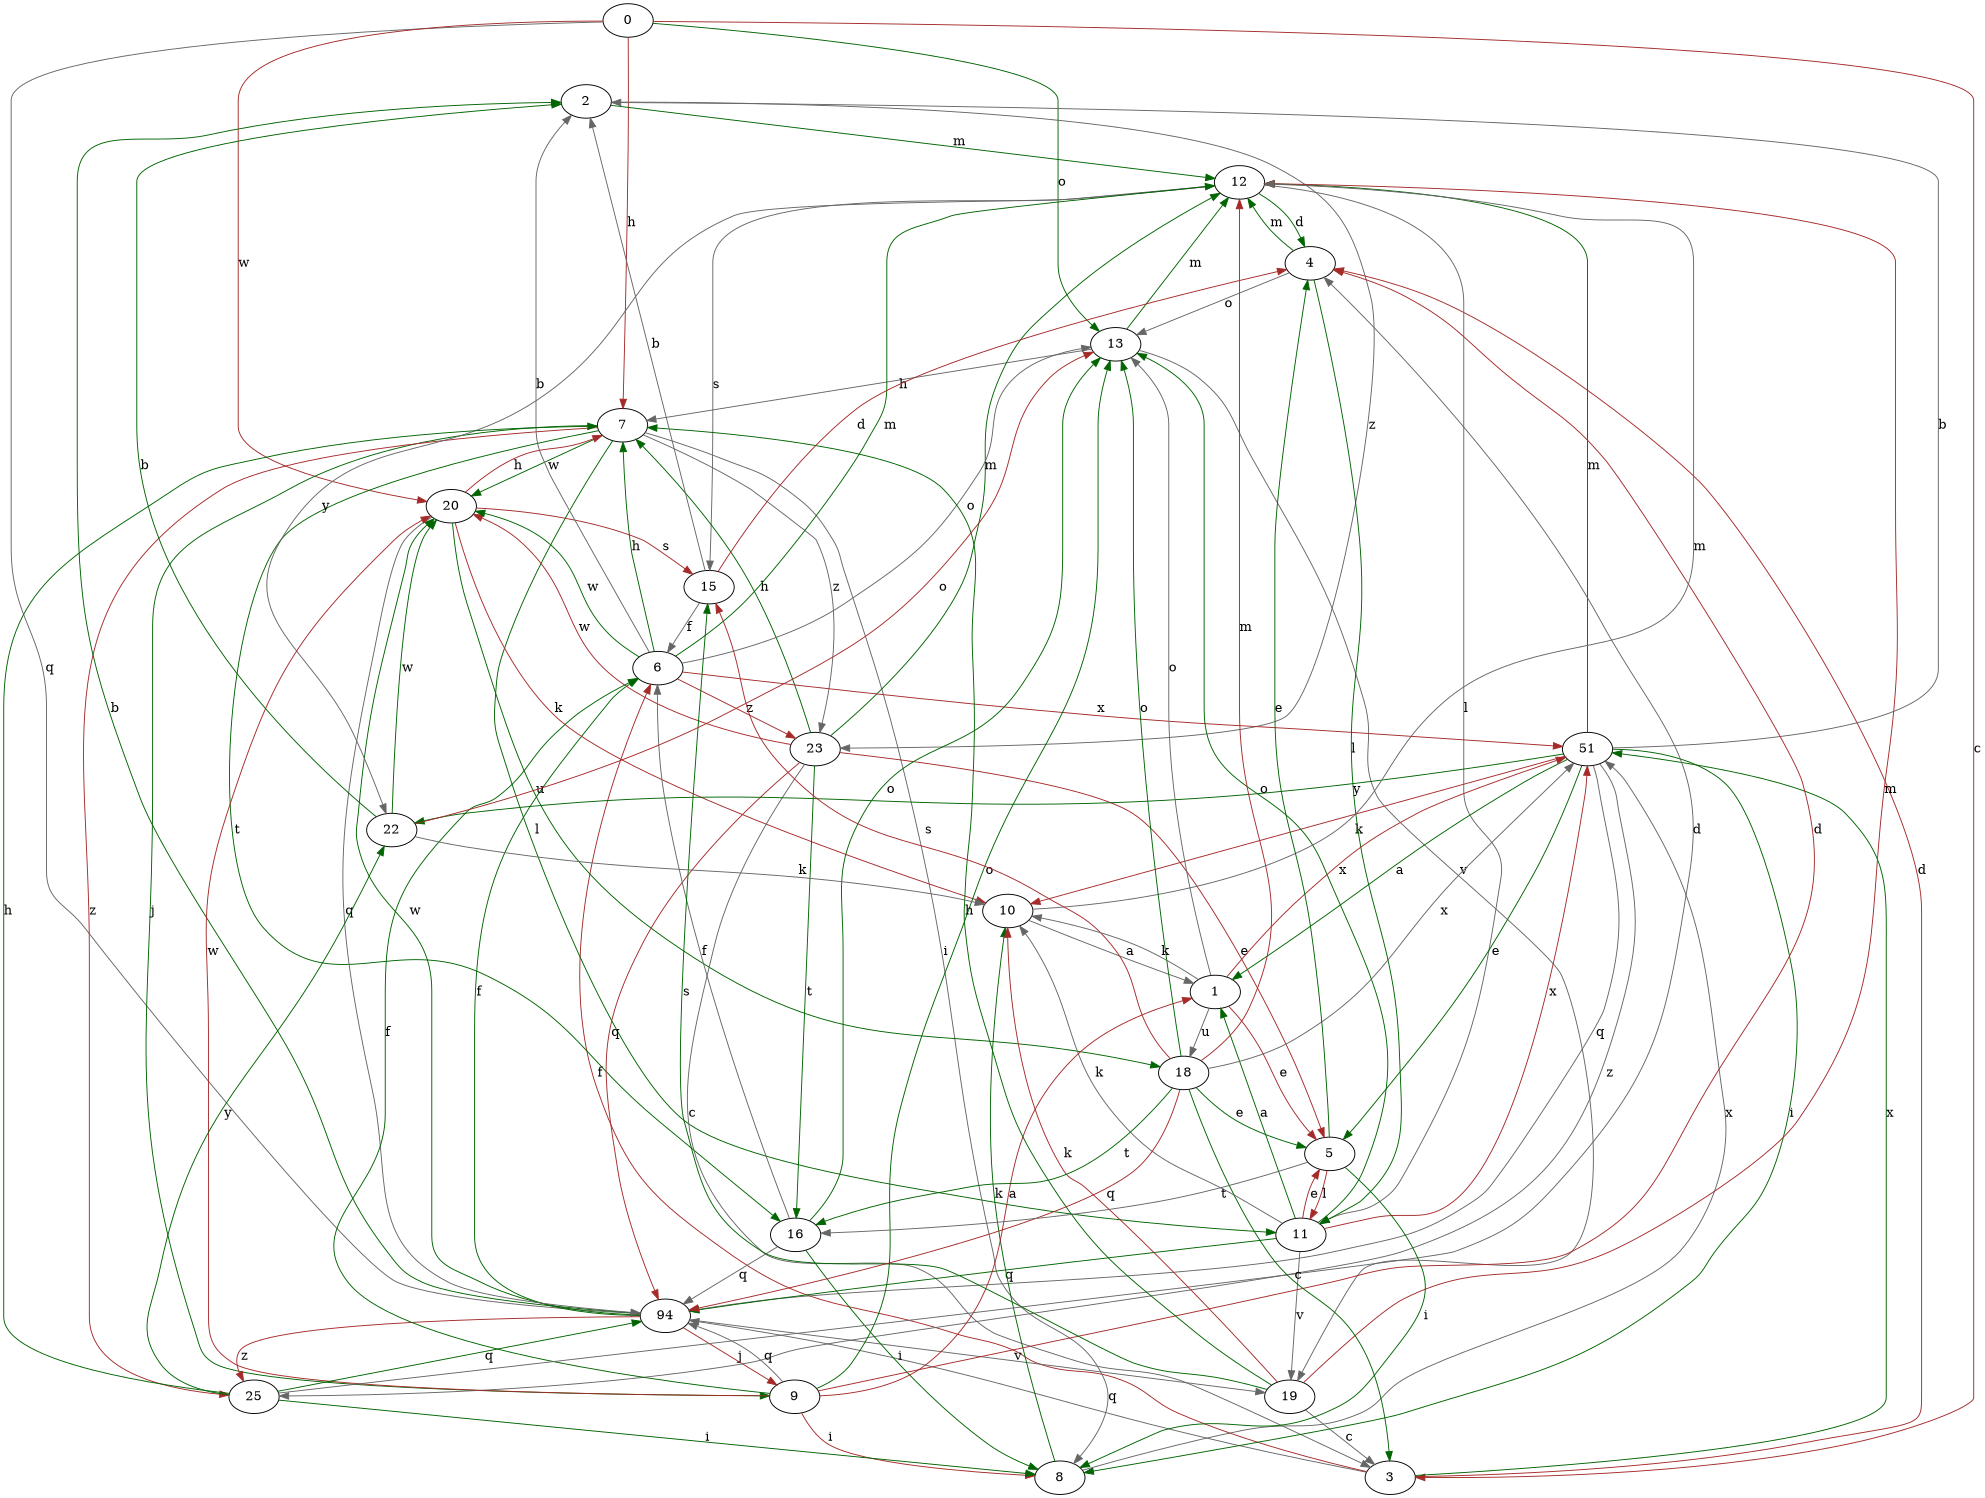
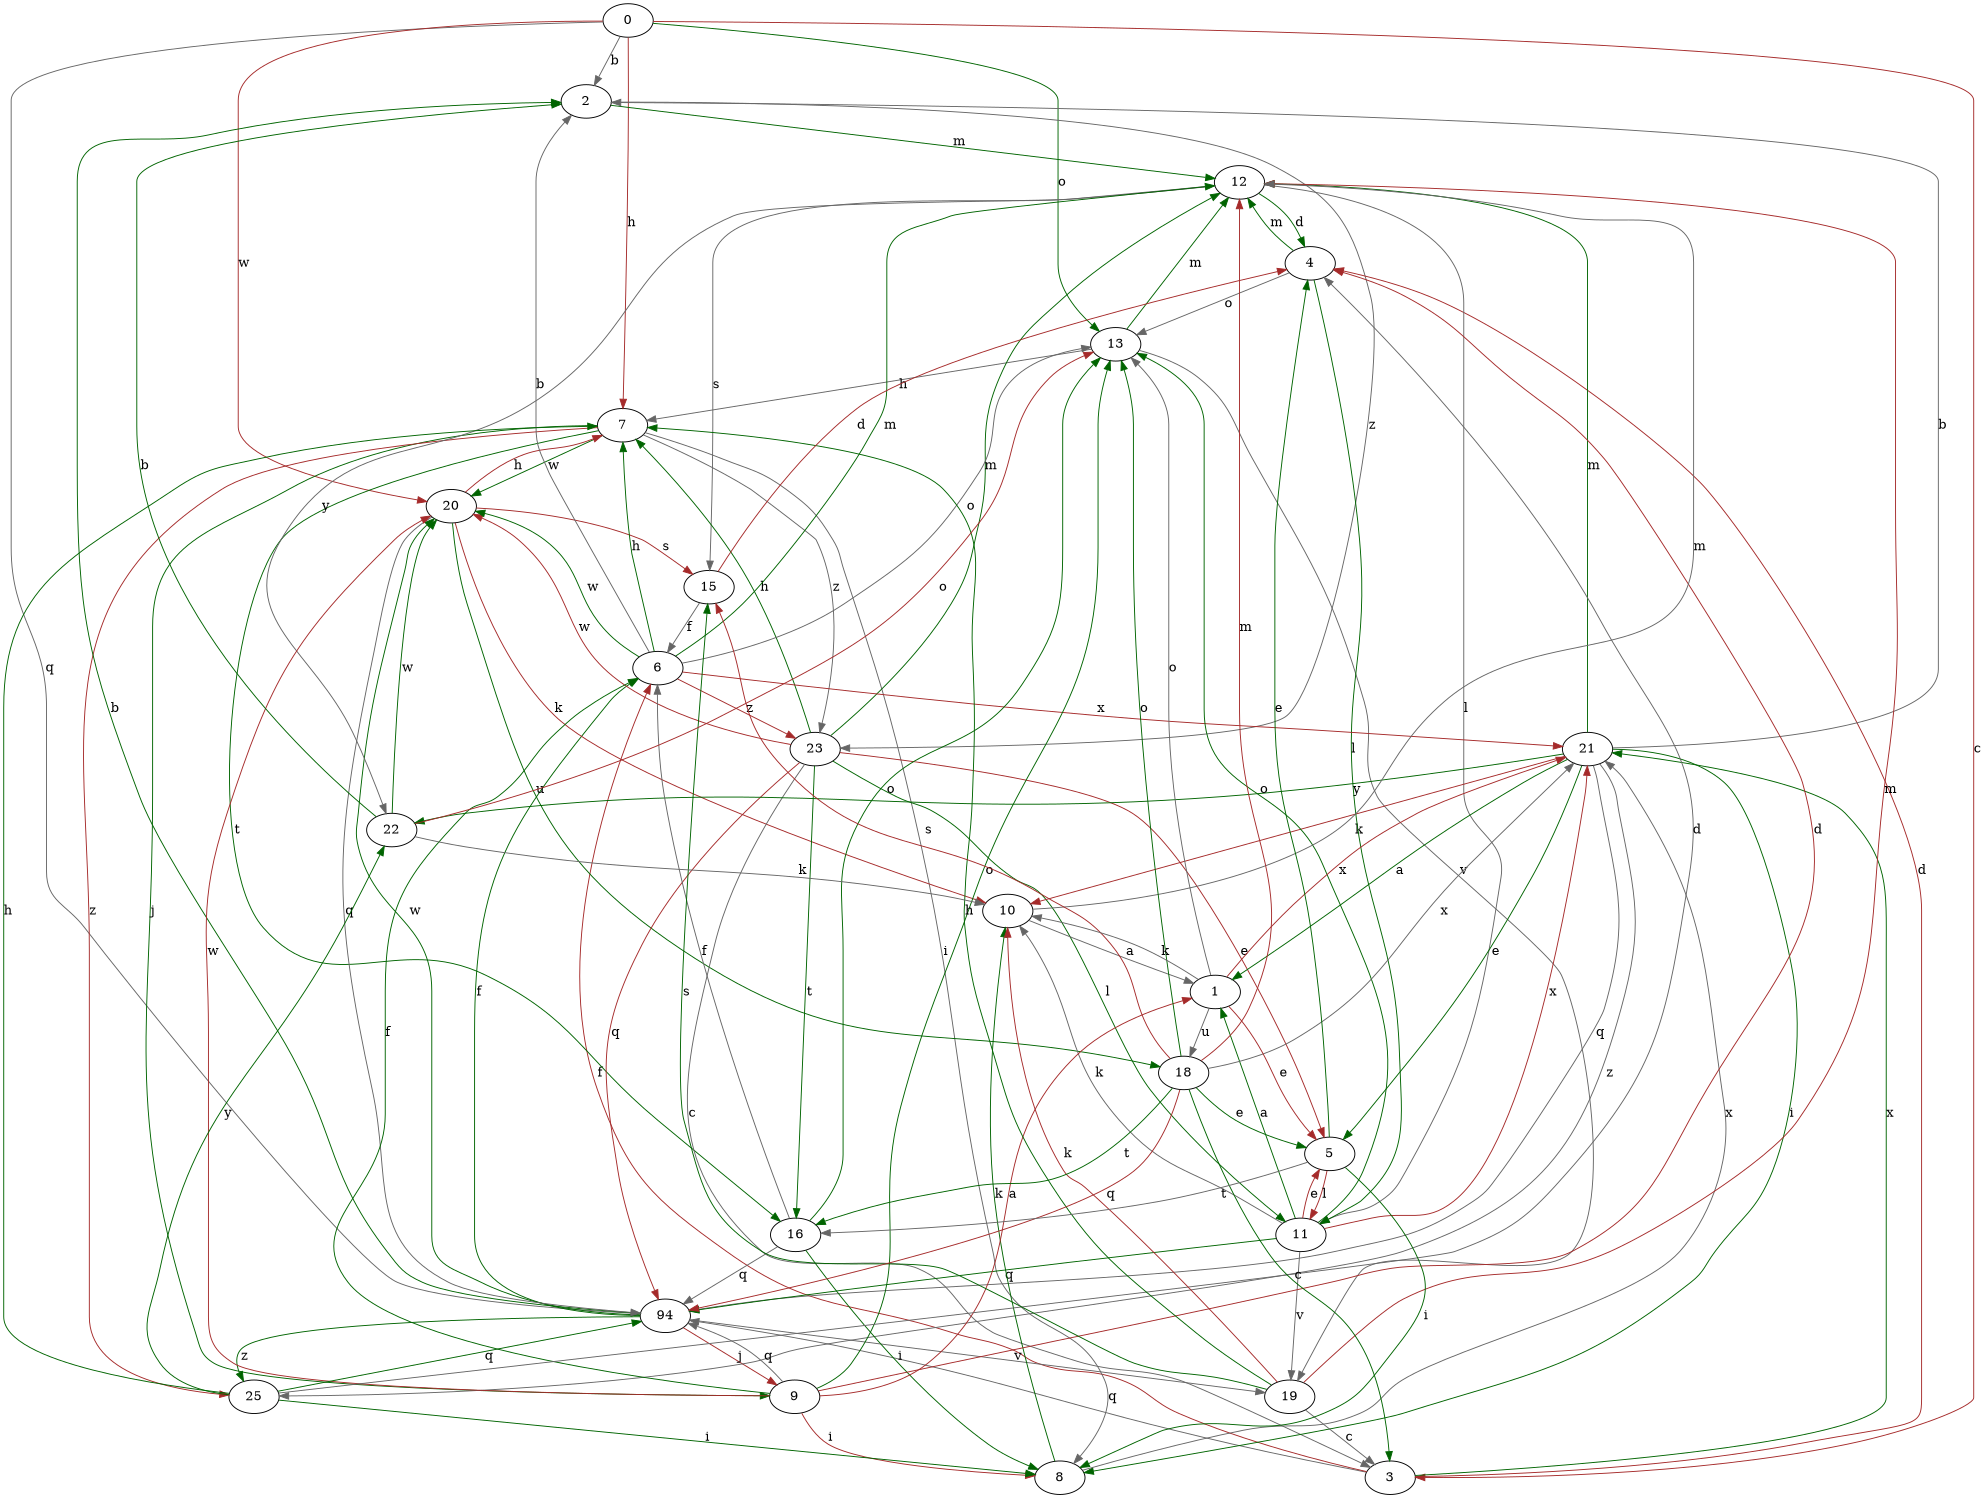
edge "15" -> "2": now "0" -> "2"
node "51": label "51" -> "21"
edge "7" -> "11": now "23" -> "11"
edge "94" -> "25": color brown -> darkgreen
